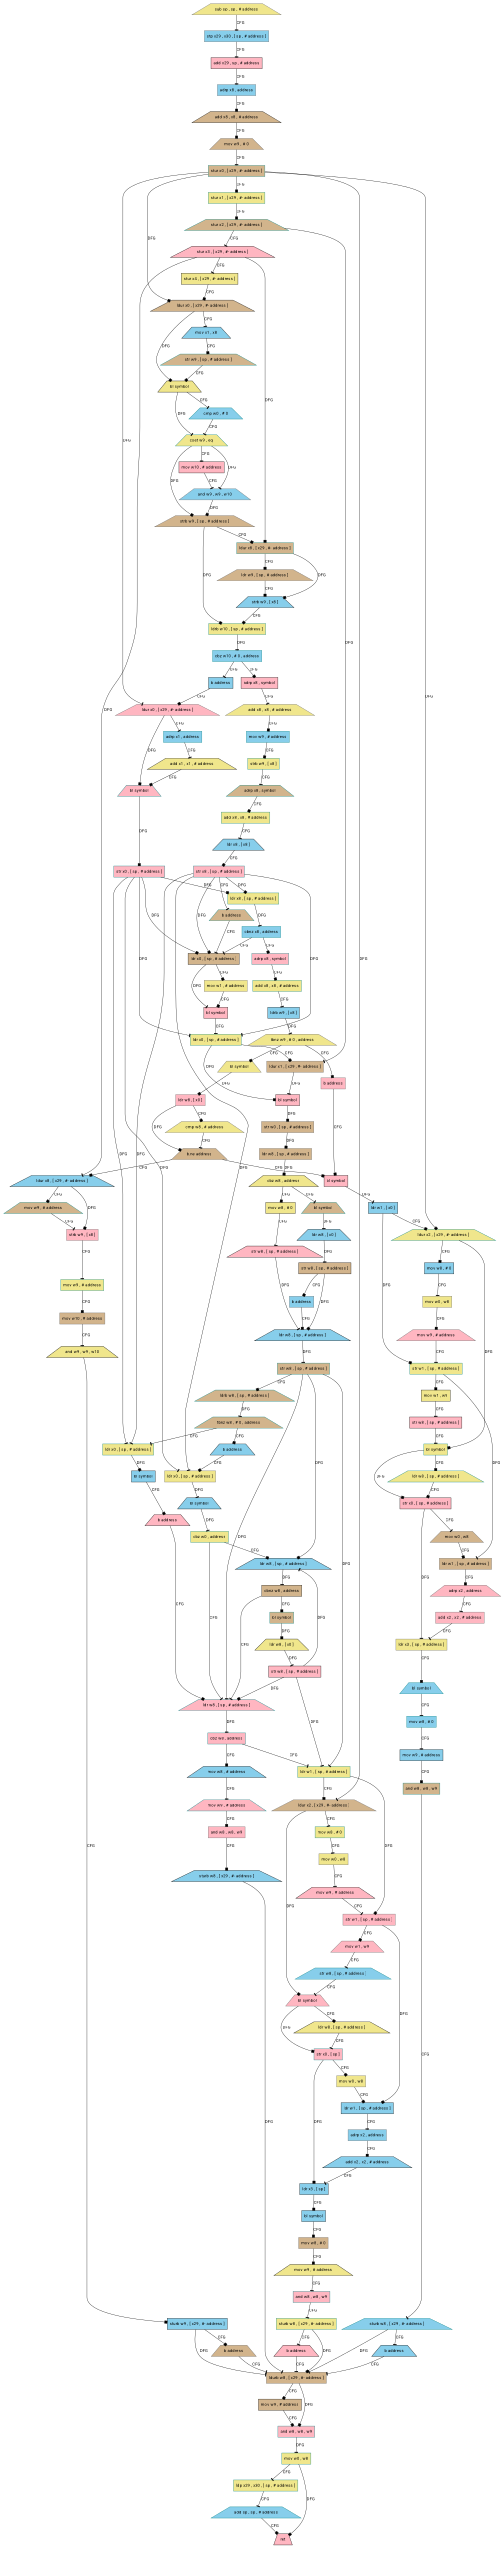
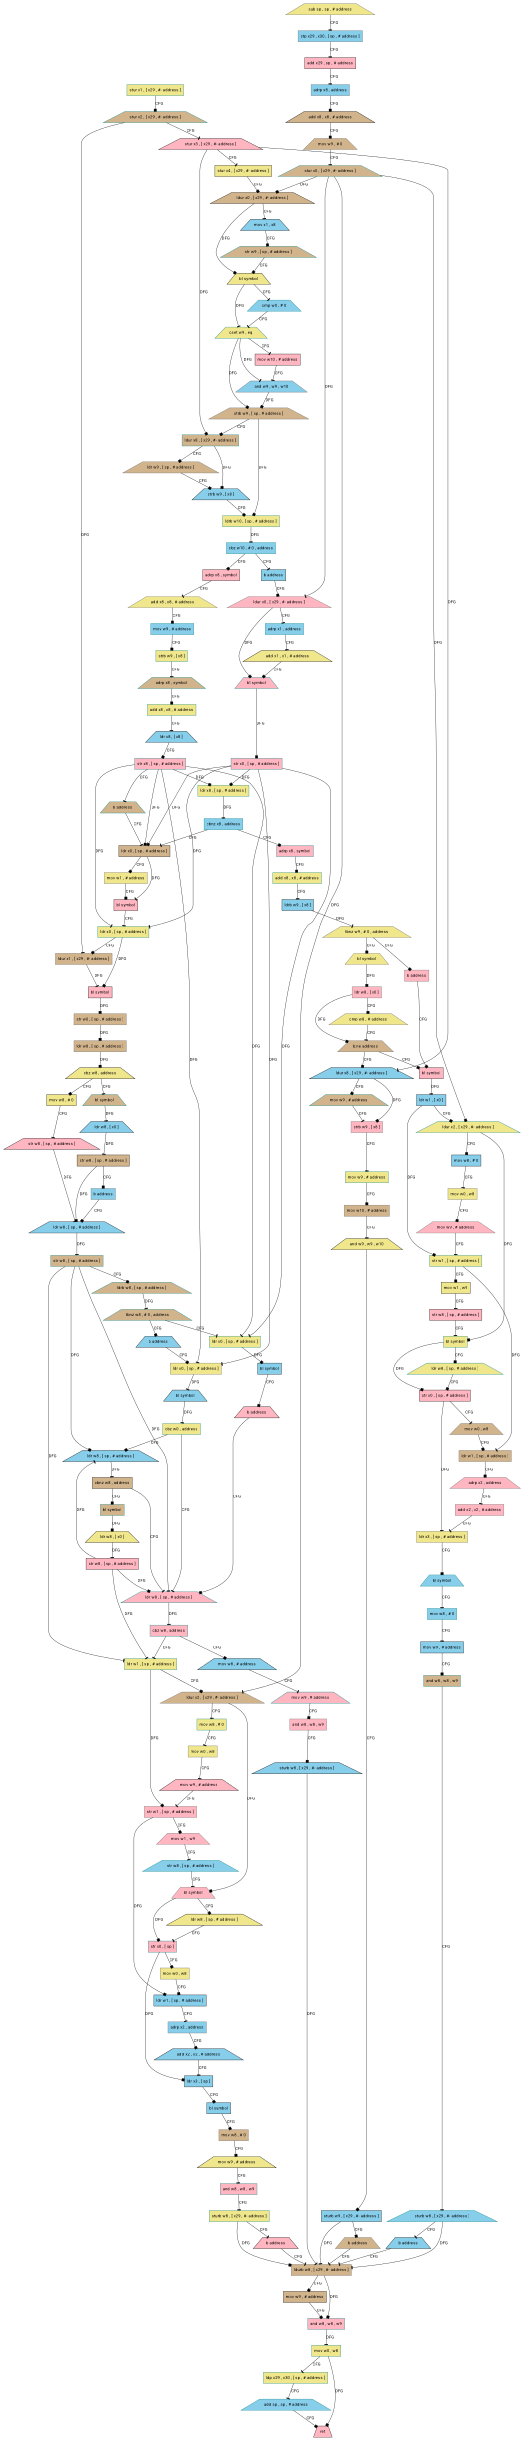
node "stur x0 , [ x29 , #- address ]": shape box -> trapezium
edge "stur x0 , [ x29 , #- address ]" -> "stur x1 , [ x29 , #- address ]": removed, label "CFG"
